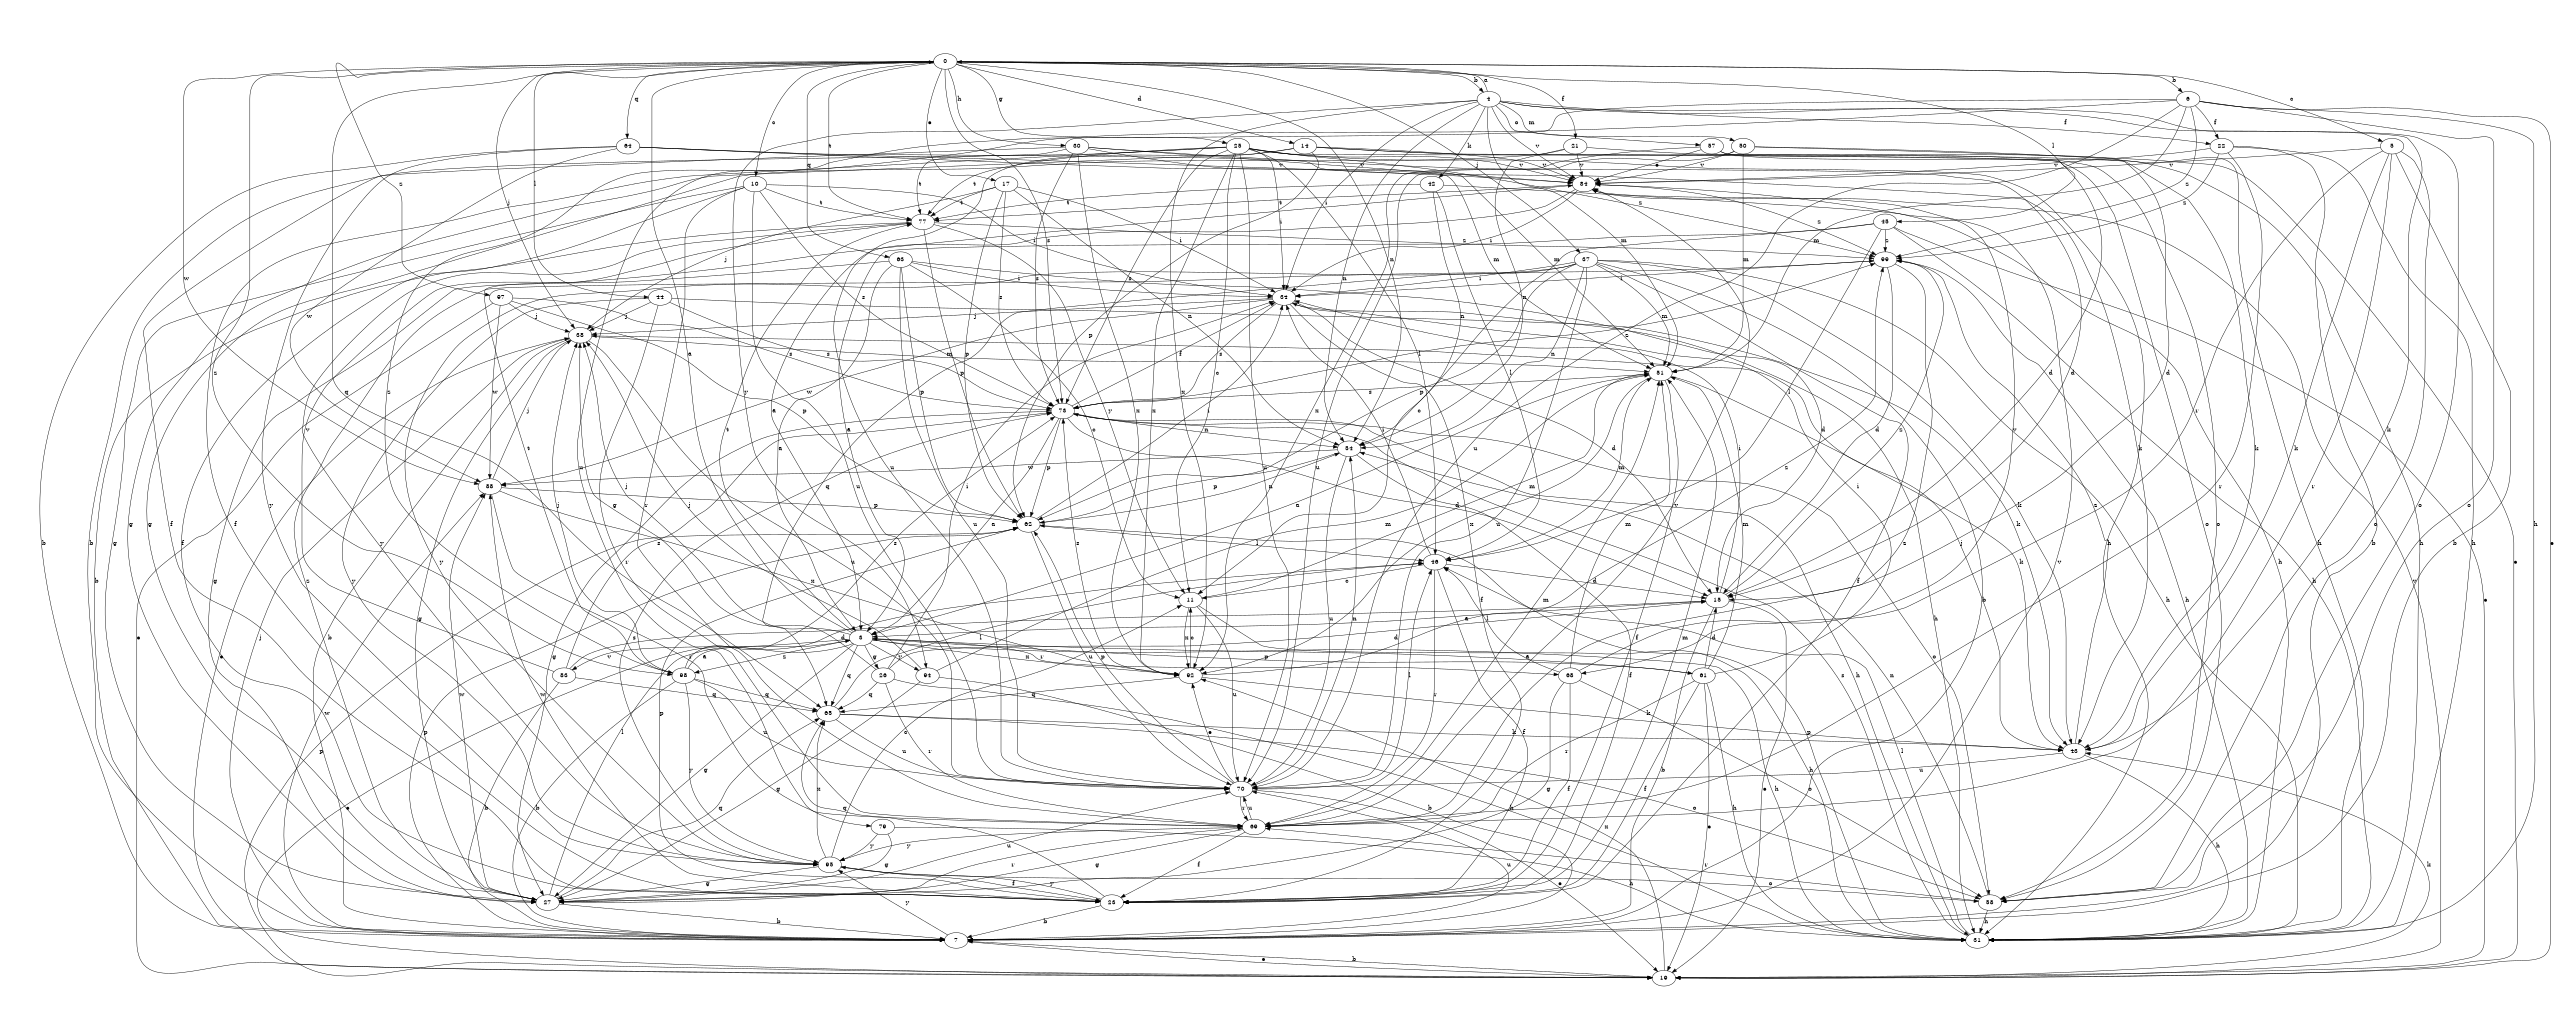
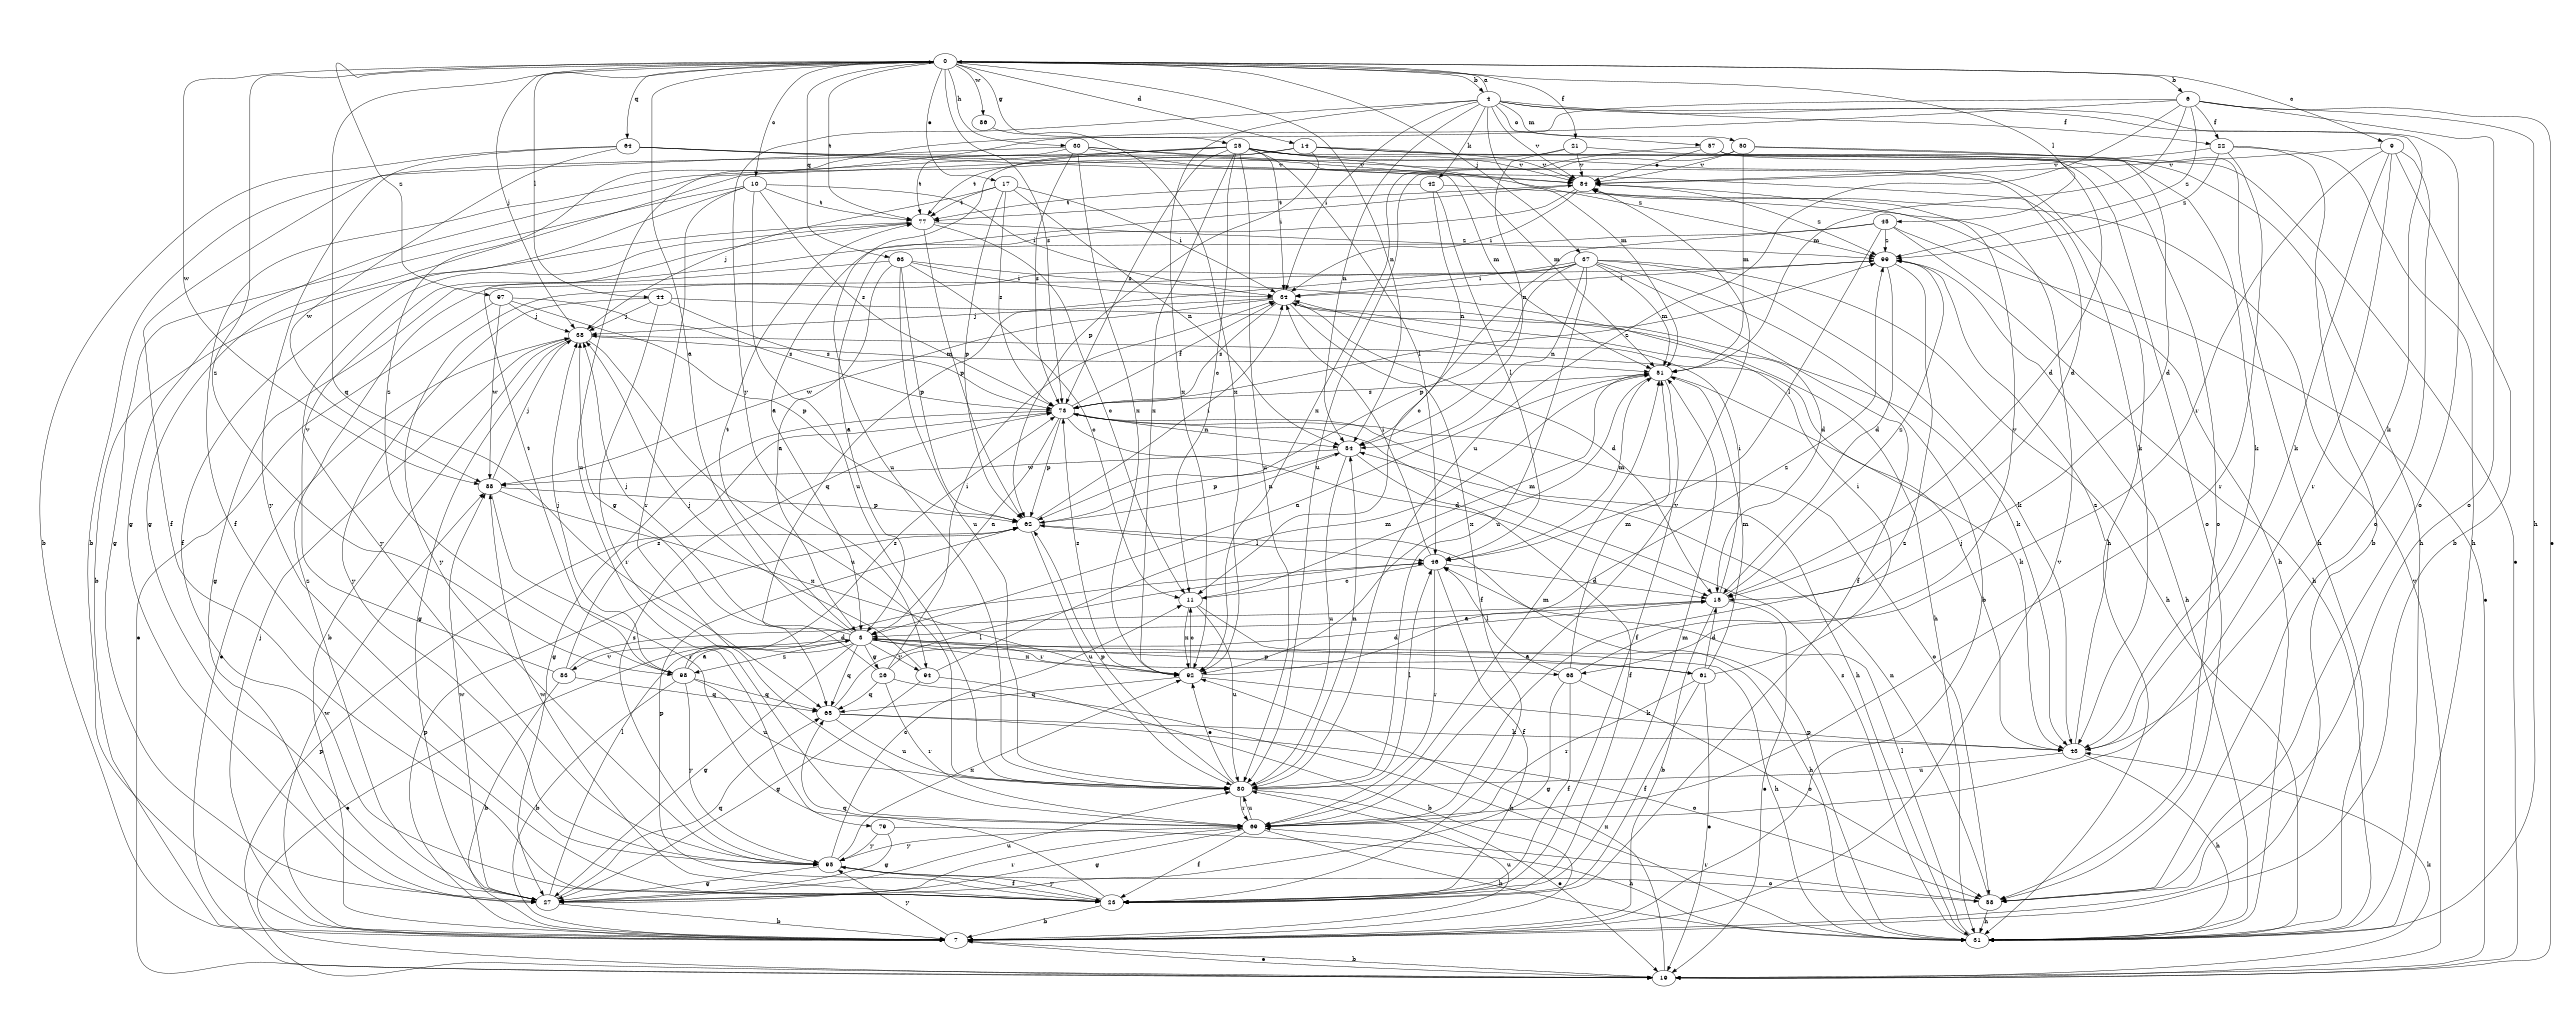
node "86": added
node "5": label "5" -> "9"
edge "77" -> "11": label "y" -> "c"
node "70": label "70" -> "80"
edge "95" -> "65": now "95" -> "92"
edge "61" -> "31": now "69" -> "31"
